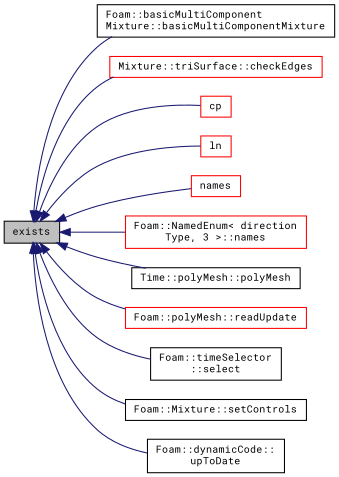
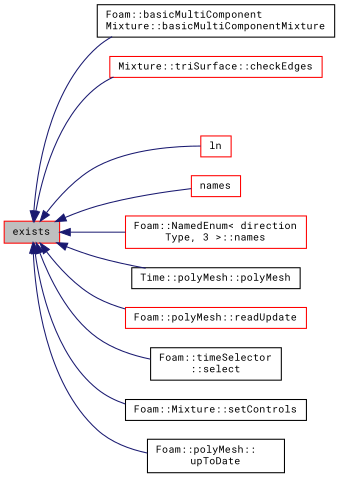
node "cp": removed
node "exists": color black -> red
node "Foam::dynamicCode:: upToDate": label "Foam::dynamicCode:: upToDate" -> "Foam::polyMesh:: upToDate"
